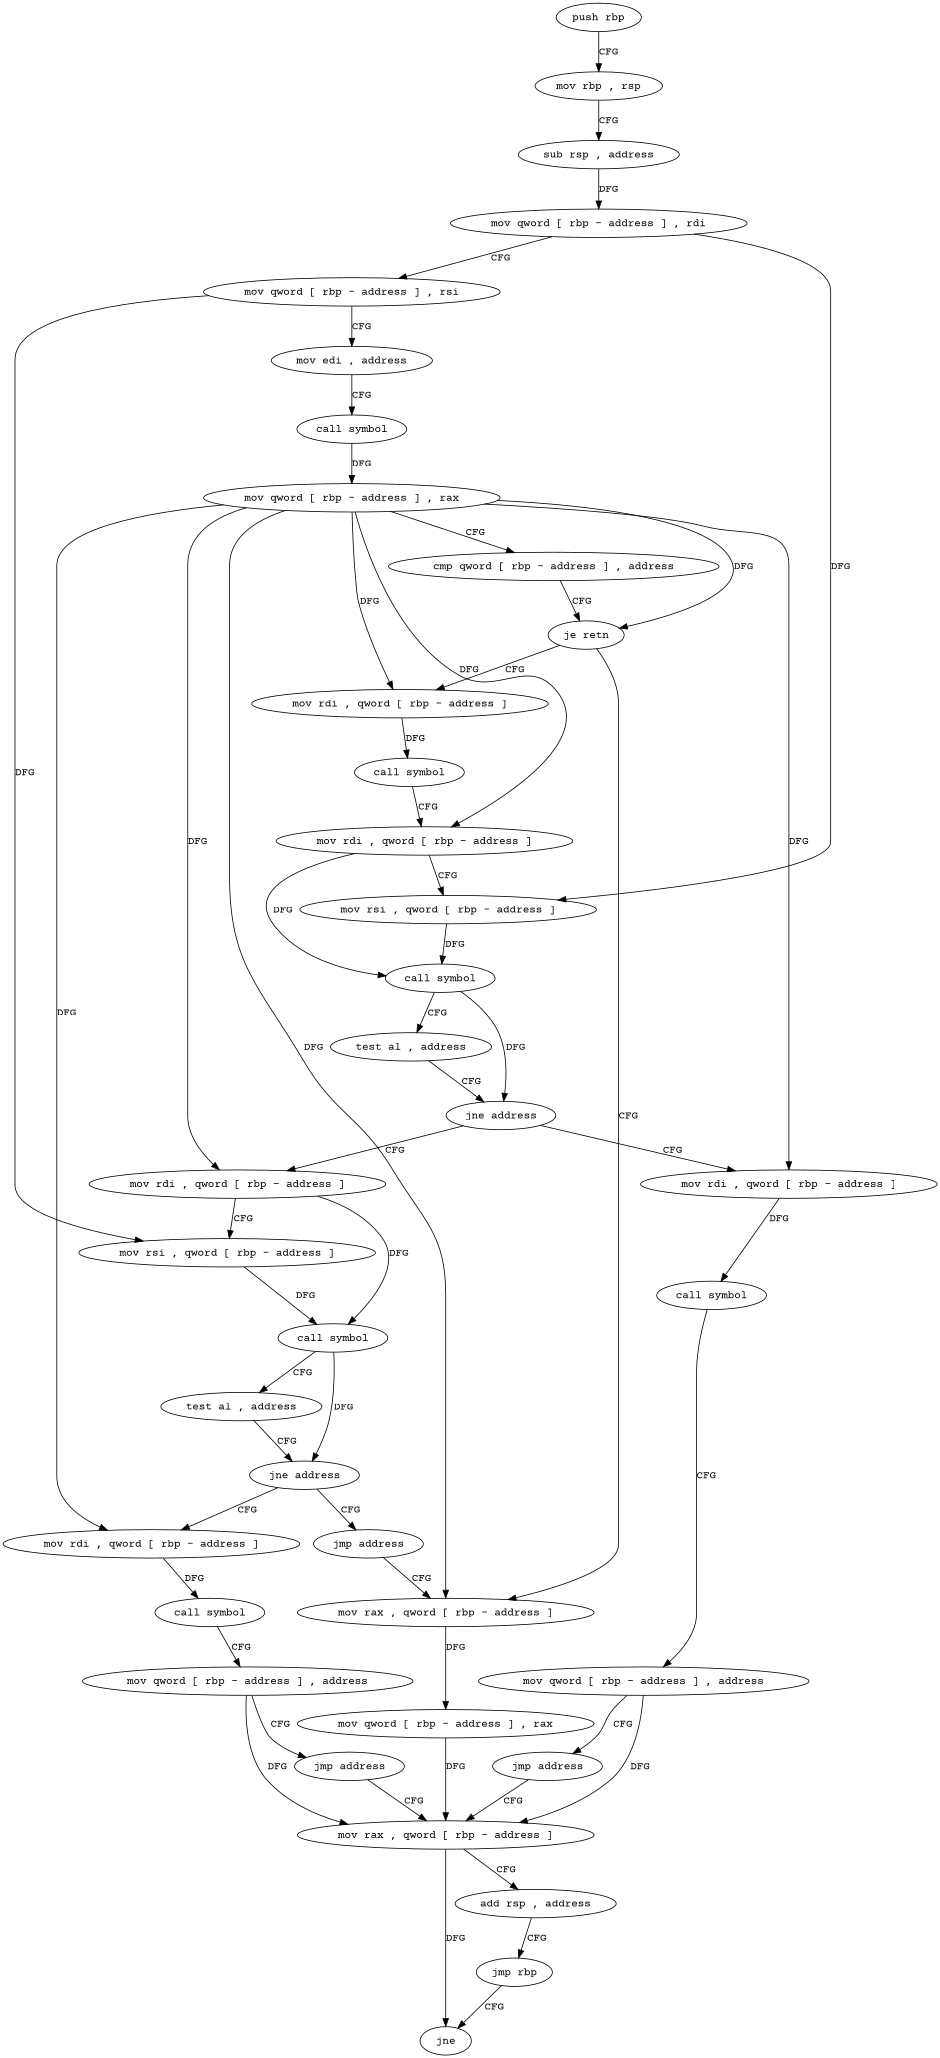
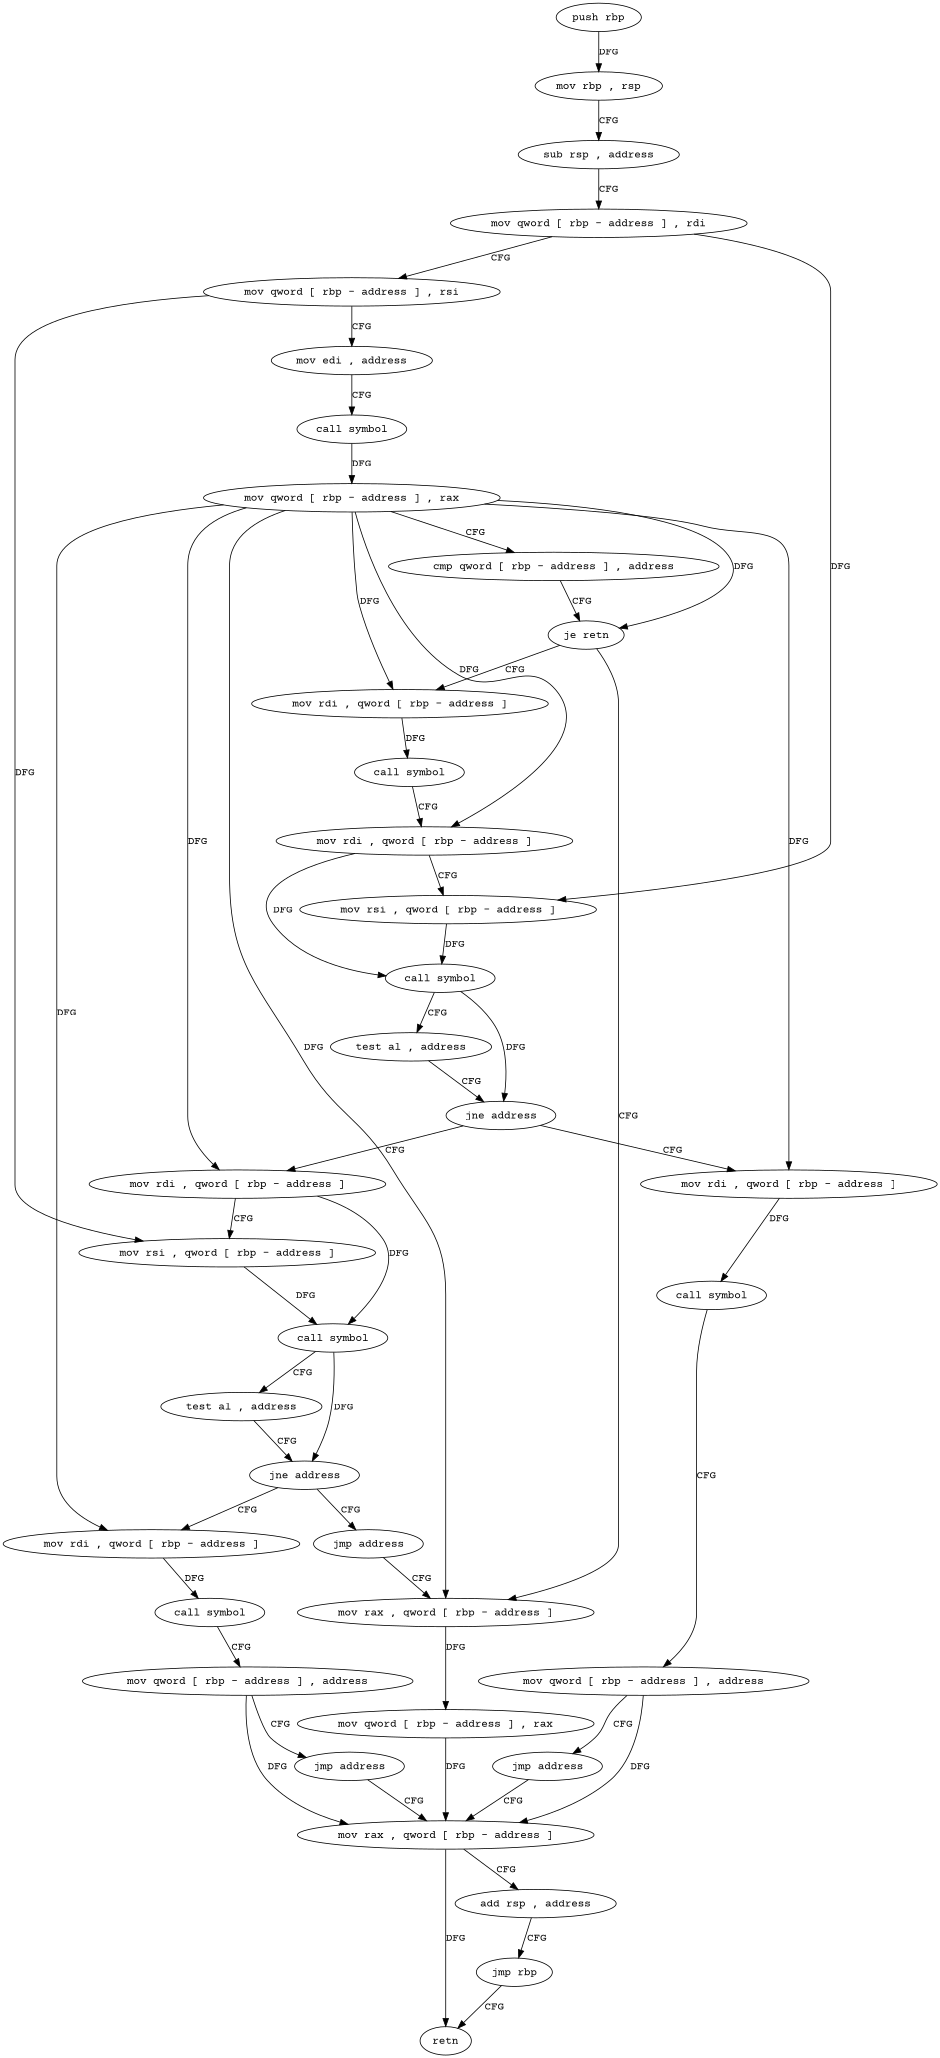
edge "push rbp" -> "mov rbp , rsp": label "CFG" -> "DFG"
edge "sub rsp , address" -> "mov qword [ rbp - address ] , rdi": label "DFG" -> "CFG"
node "jne": label "jne" -> "retn"
